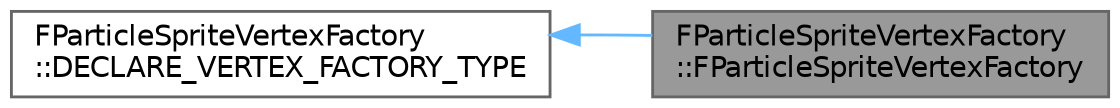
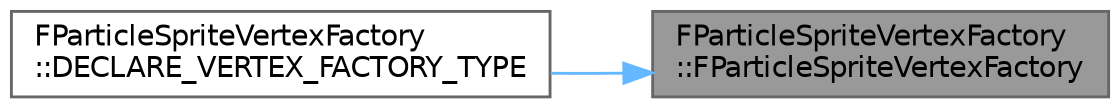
edge "FParticleSpriteVertexFactory ::FParticleSpriteVertexFactory" -> "FParticleSpriteVertexFactory ::DECLARE_VERTEX_FACTORY_TYPE": reversed
